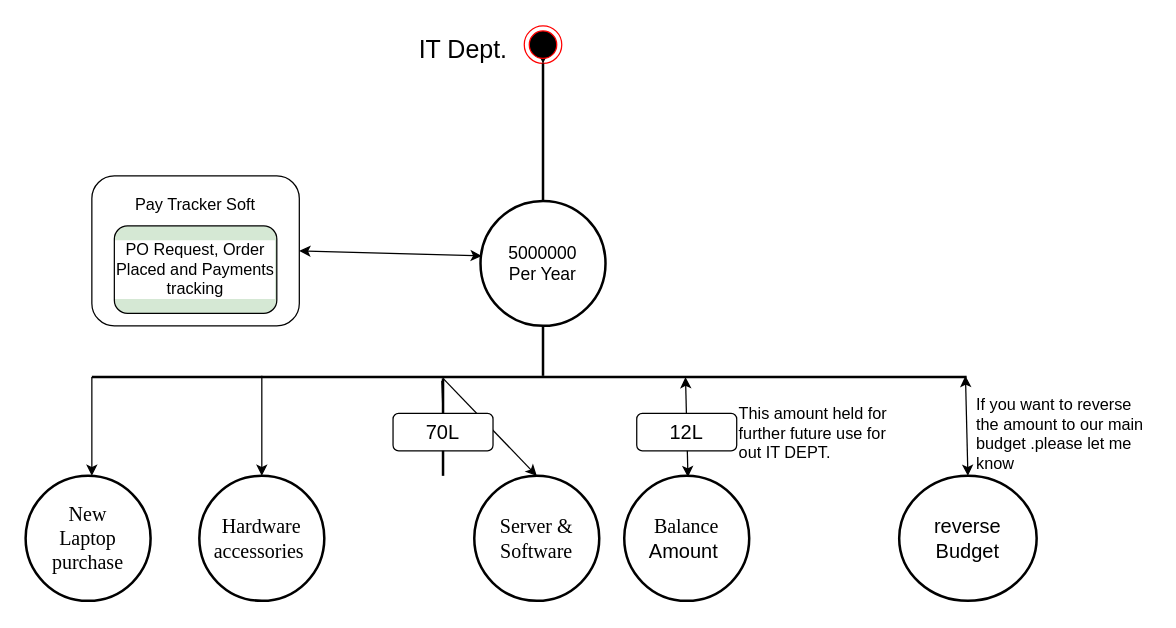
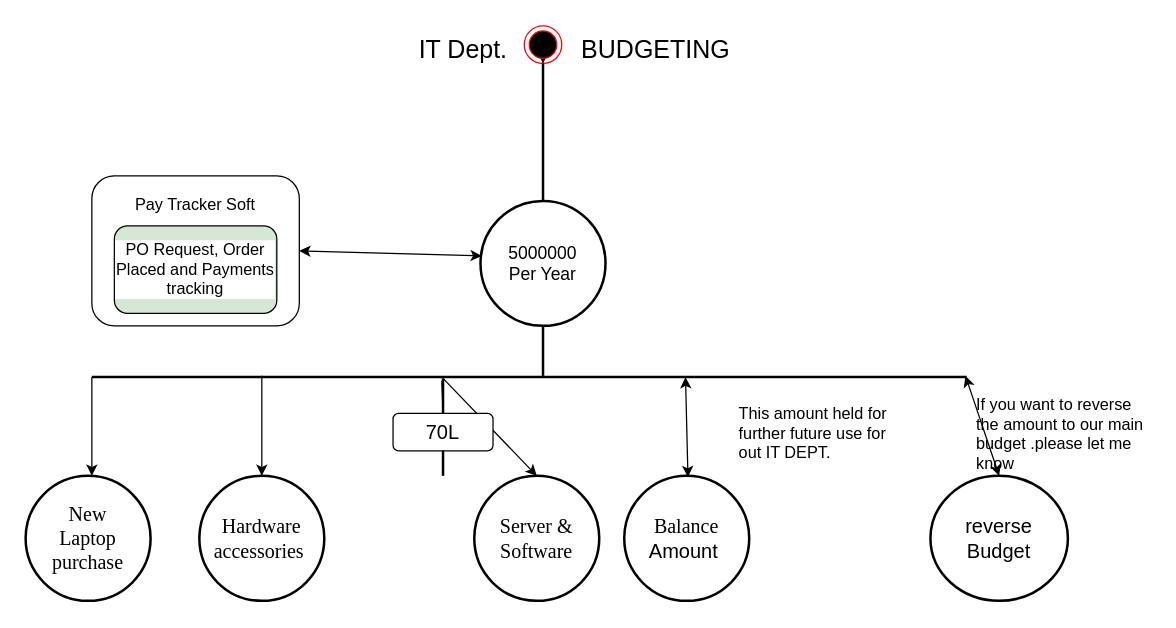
node "BUDGETING": added
node "12L": removed
node "reverse Budget": moved (968, 538) -> (999, 538)
